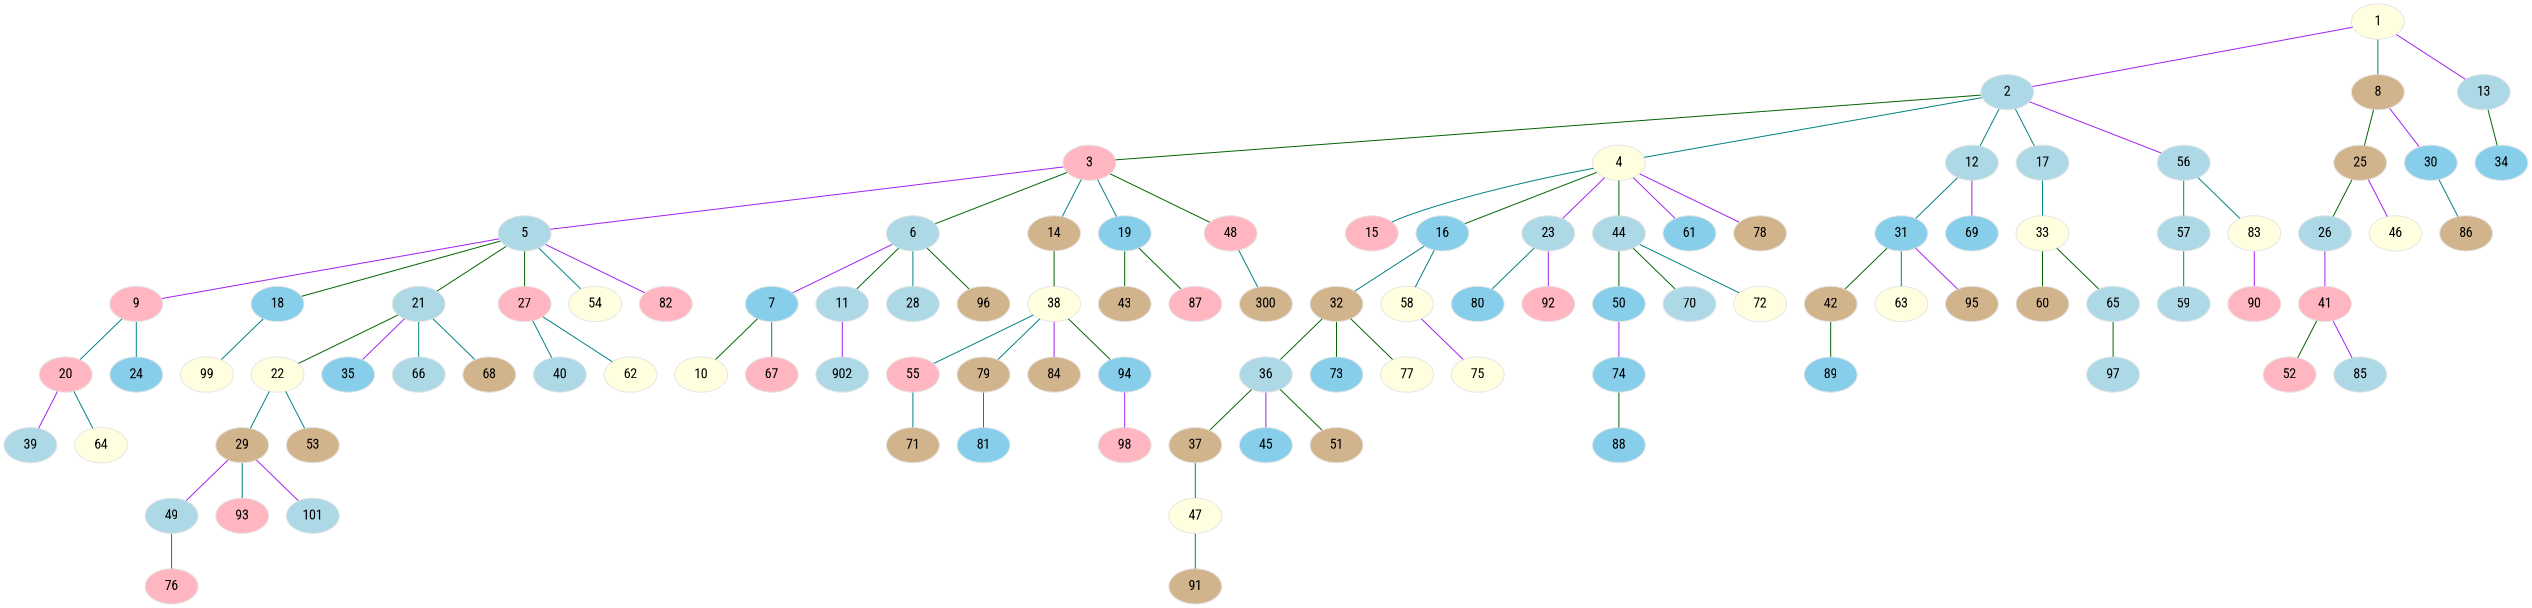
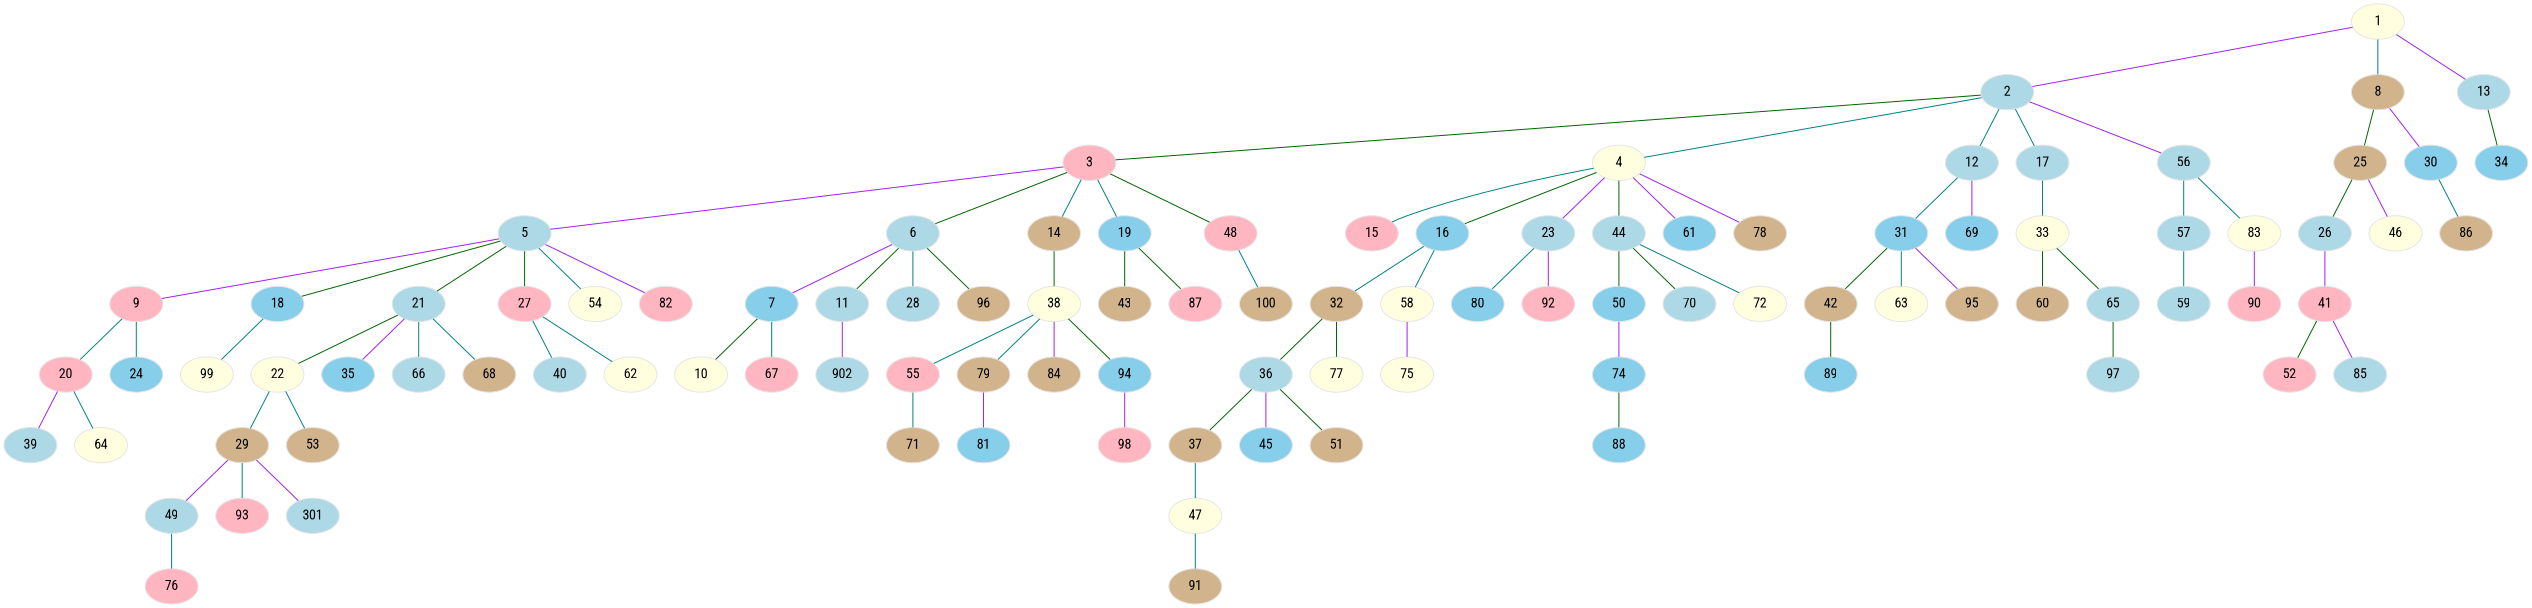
node "300": label "300" -> "100"
node "73": removed
node "101": label "101" -> "301"
